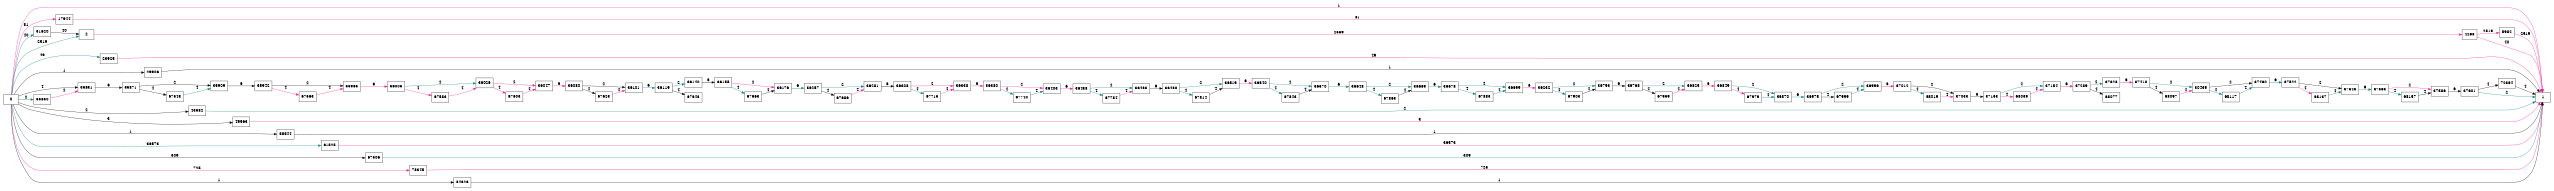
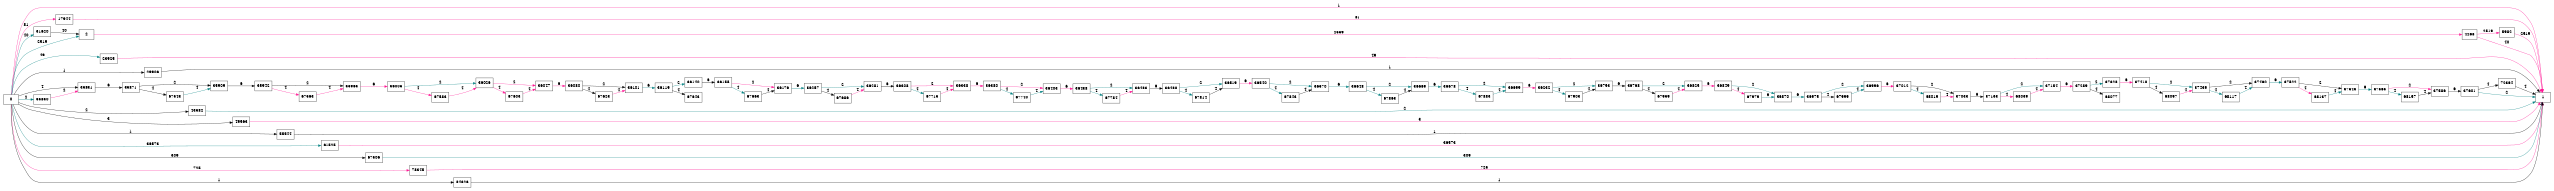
node "30439": label "30439" -> "37439"
edge "67979" -> "36870": label "4" -> "9"
